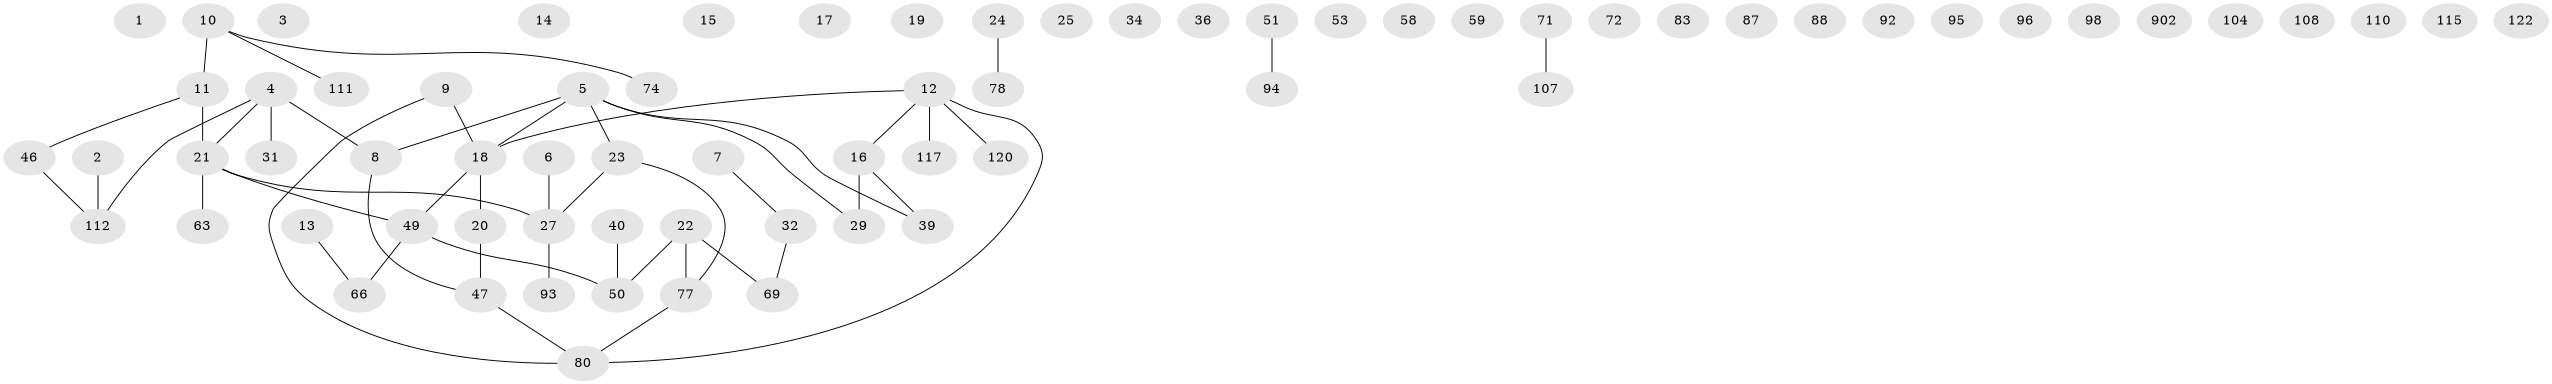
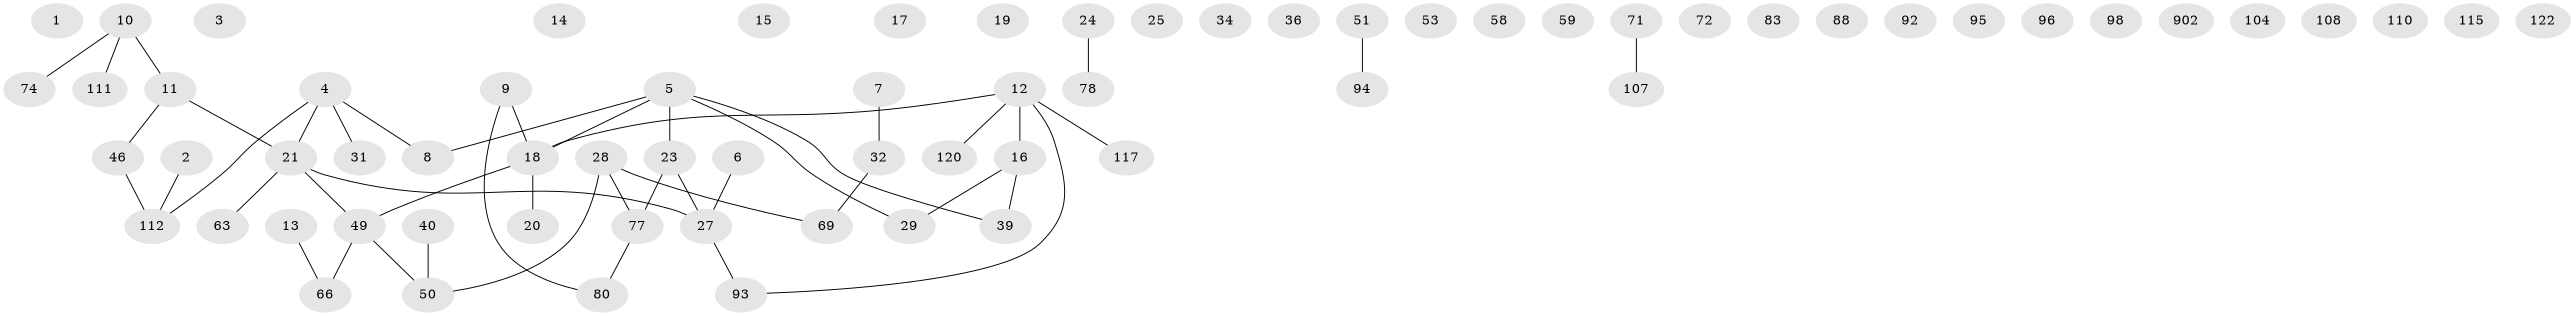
node "87": removed
node "22": label "22" -> "28"
node "47": removed
edge "12" -- "80": now "12" -- "93"
